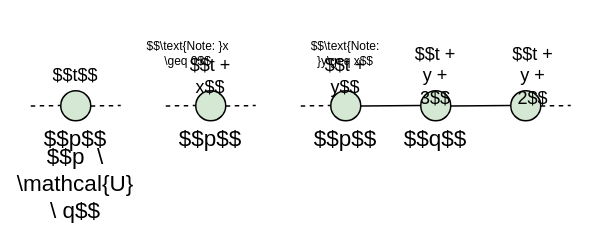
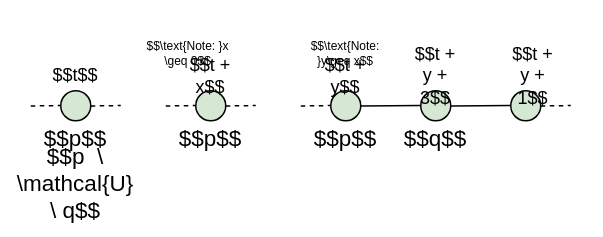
node "$$t + y + 2$$": label "$$t + y + 2$$" -> "$$t + y + 1$$"
